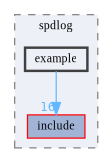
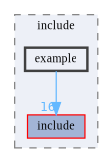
cluster "spdlog": label "spdlog" -> "include"
